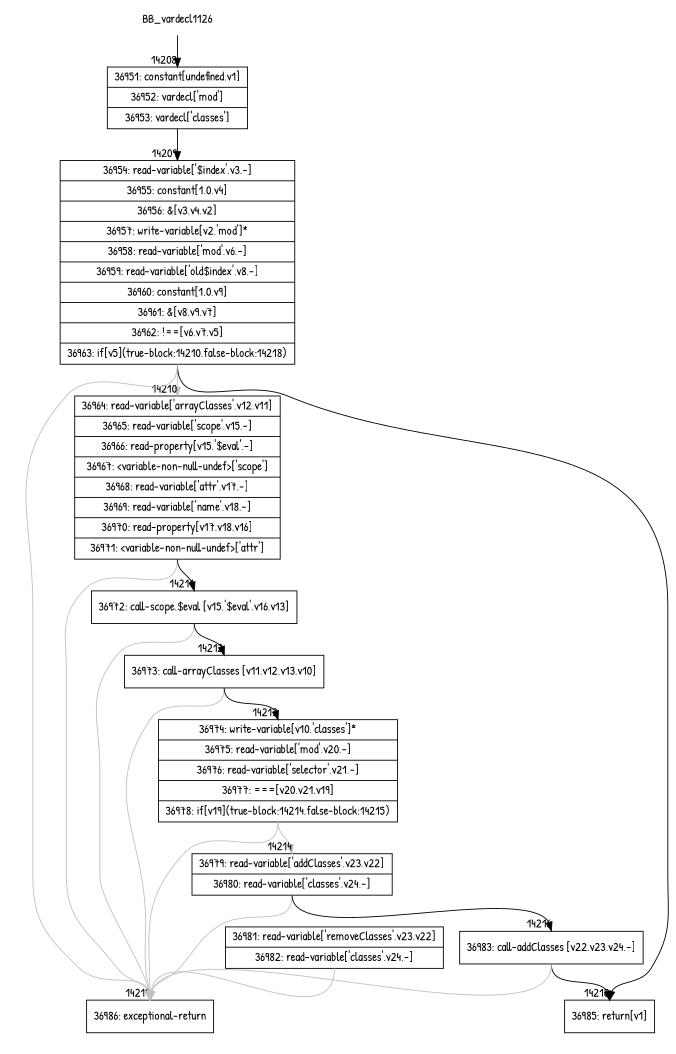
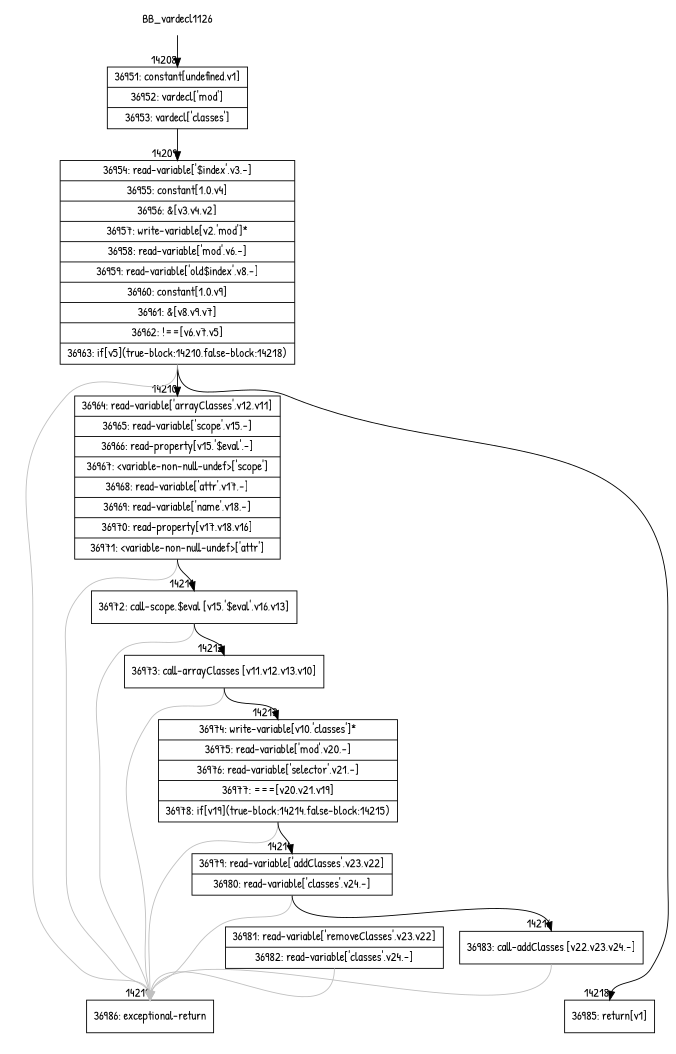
edge "36954: read-variable['$index',v3,-]" -> "36964: read-variable['arrayClasses',v12,v11]": color gray -> black
edge "36974: write-variable[v10,'classes']*" -> "36979: read-variable['addClasses',v23,v22]": color gray -> black
edge "36983: call-addClasses [v22,v23,v24,-]" -> "36985: return[v1]": removed
